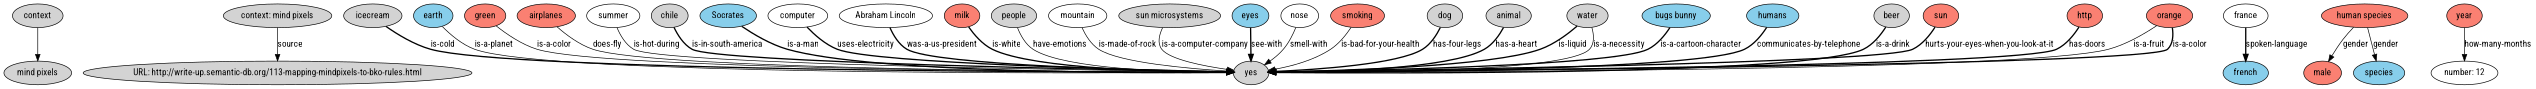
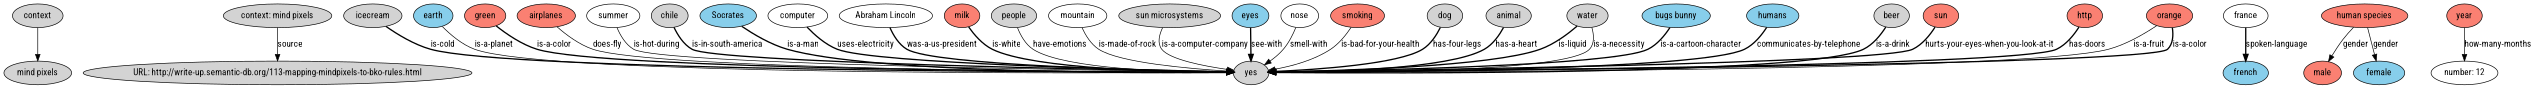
edge "green" -> "yes": style solid -> bold
node "species": label "species" -> "female"
